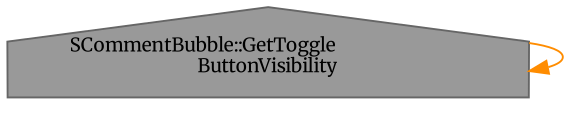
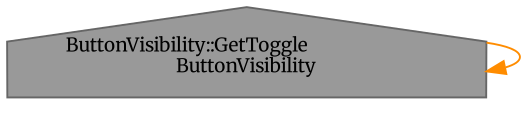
node "SCommentBubble::GetToggle ButtonVisibility": label "SCommentBubble::GetToggle ButtonVisibility" -> "ButtonVisibility::GetToggle ButtonVisibility"
